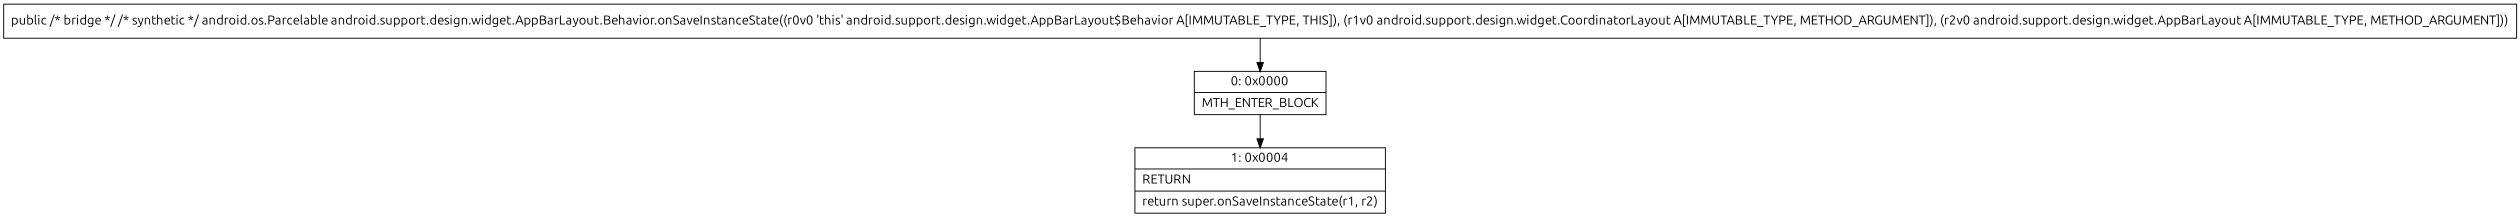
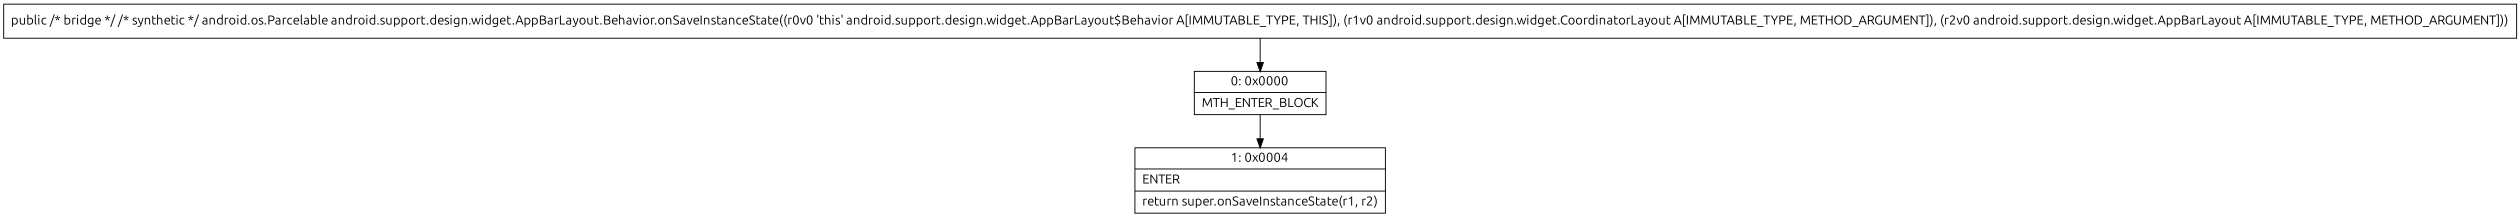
node "1: 0x0004": text "RETURN" -> "ENTER"
